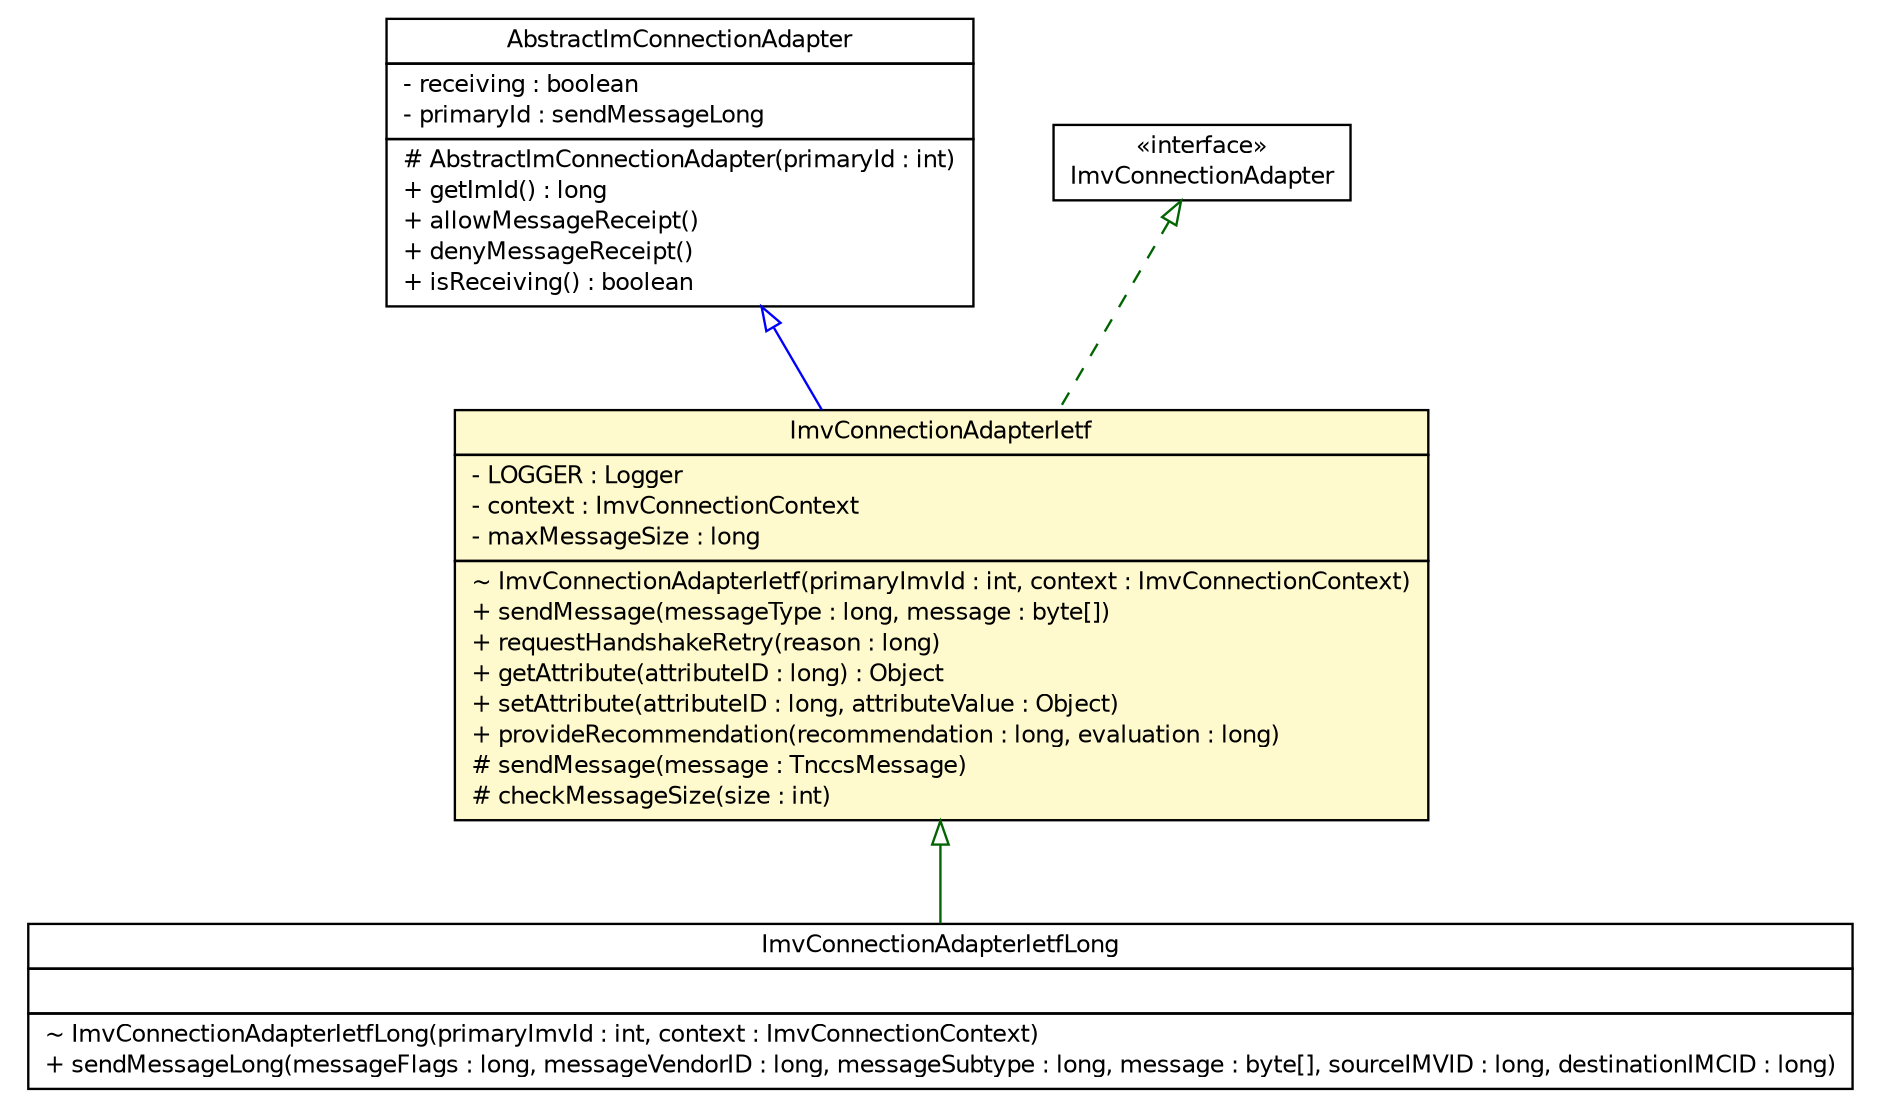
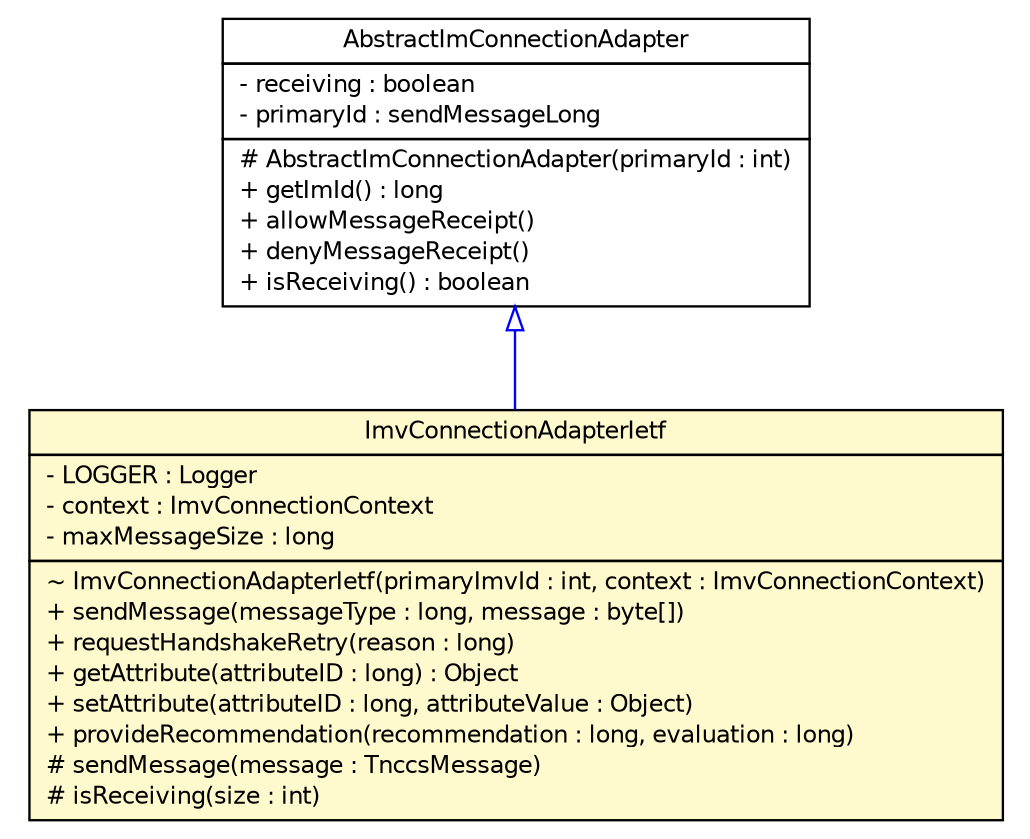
node "ImvConnectionAdapter": removed
node "ImvConnectionAdapterIetf": text "# checkMessageSize(size : int)" -> "# isReceiving(size : int)"
node "ImvConnectionAdapterIetfLong": removed
